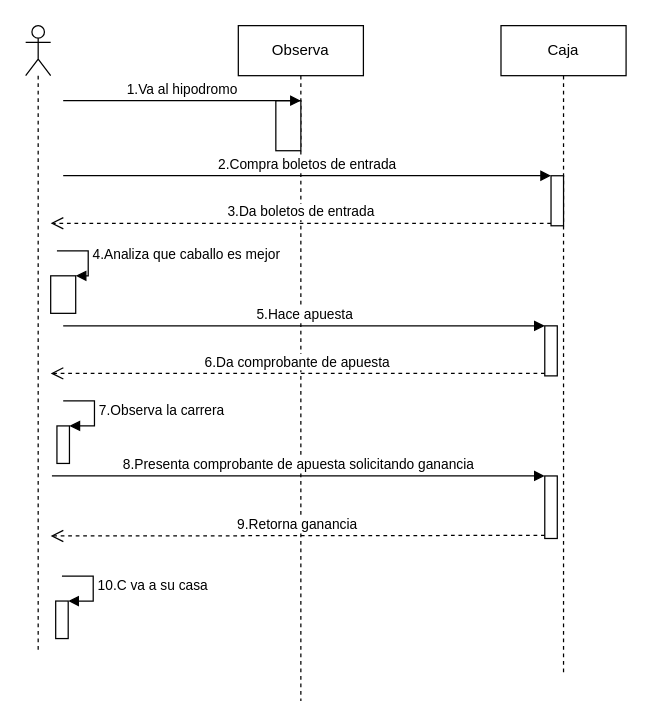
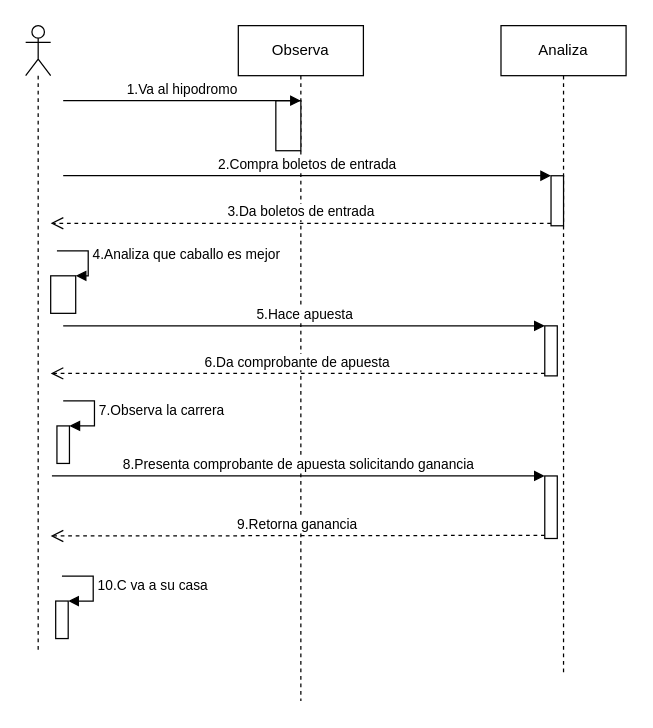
node "Caja": label "Caja" -> "Analiza"
